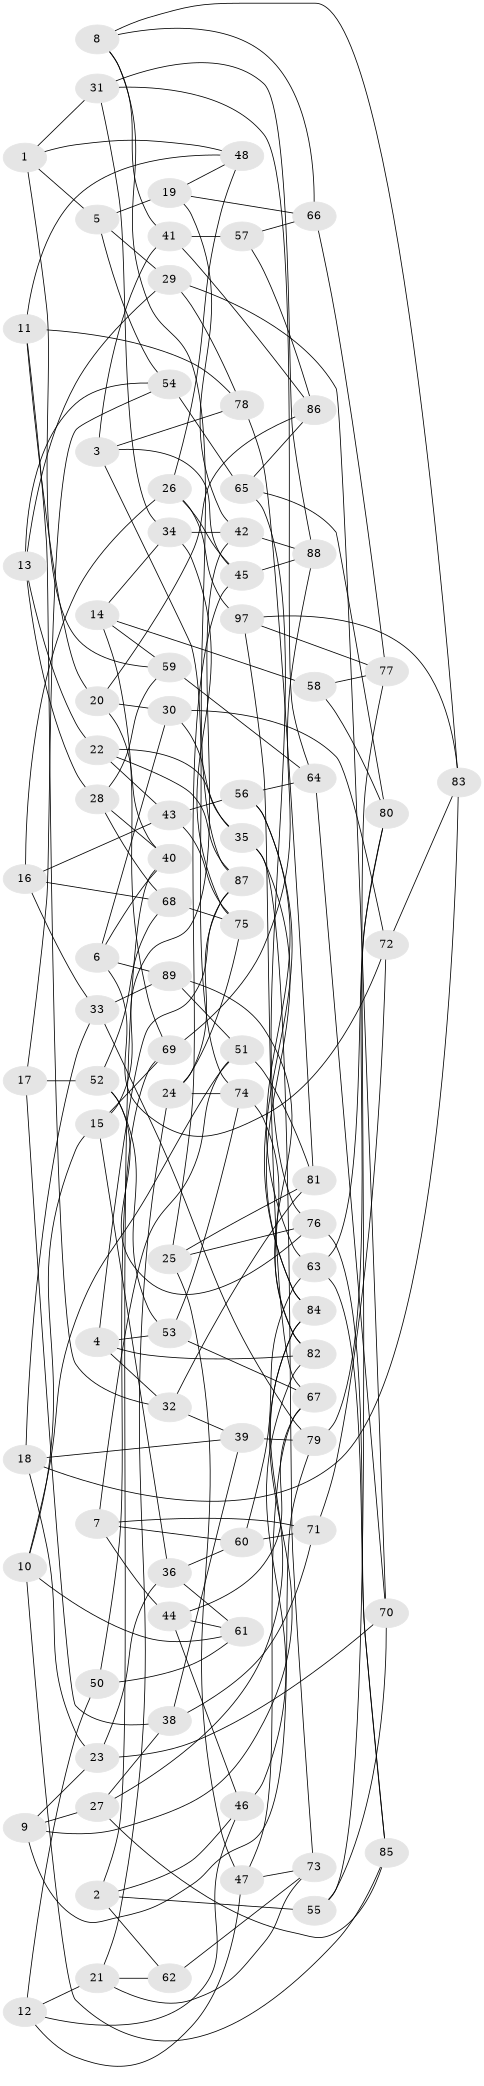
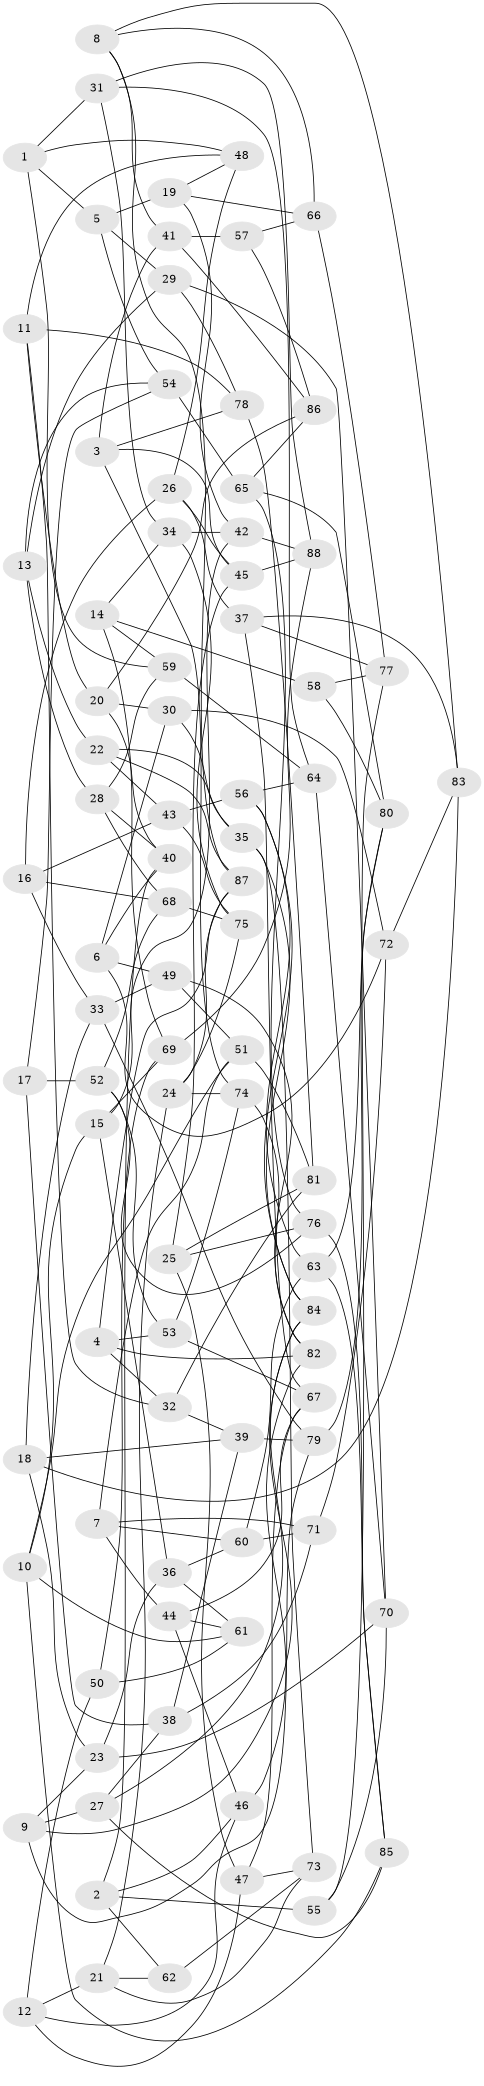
node "97": label "97" -> "37"
node "89": label "89" -> "49"
